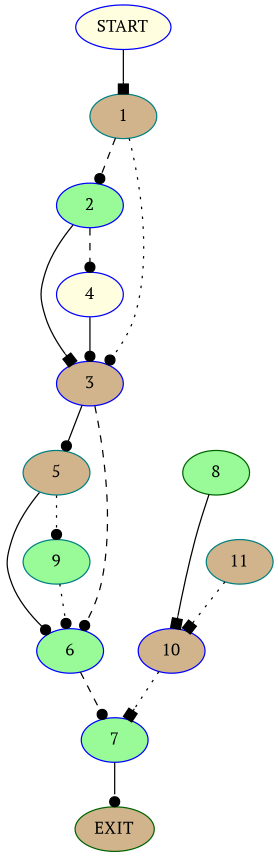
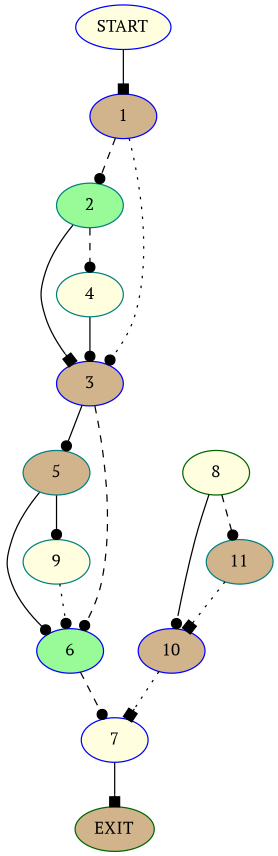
node "1": color teal -> blue
node "2": color blue -> teal
node "4": color blue -> teal
node "8": fillcolor palegreen -> lightyellow
edge "5" -> "9": style dotted -> solid
edge "8" -> "11": added
edge "8" -> "10": arrowhead box -> dot
node "9": fillcolor palegreen -> lightyellow
node "7": fillcolor palegreen -> lightyellow
edge "7" -> "EXIT": arrowhead dot -> box
